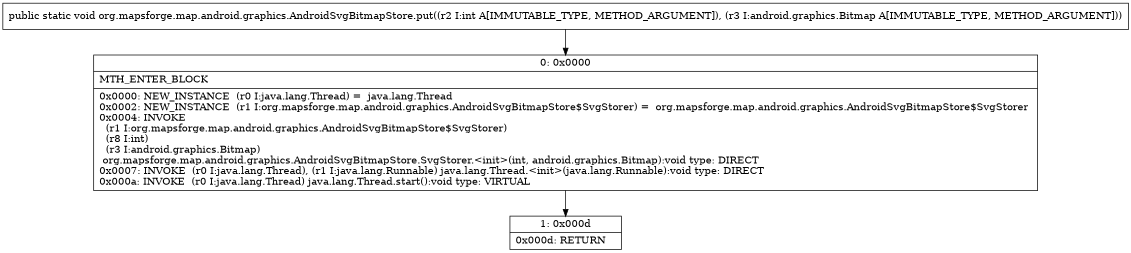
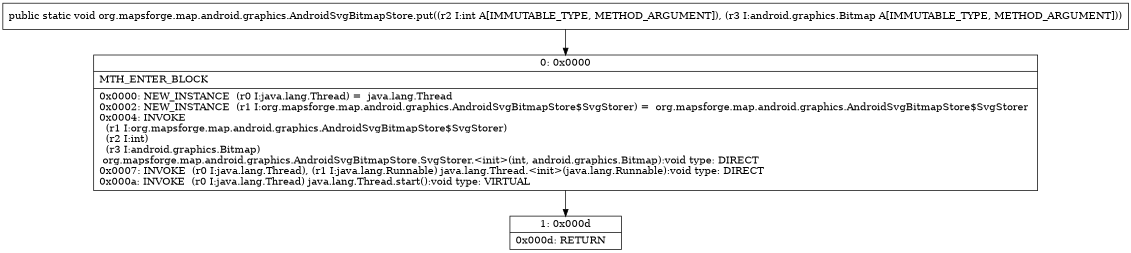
node "0: 0x0000": text "(r8 I:int)" -> "(r2 I:int)"
